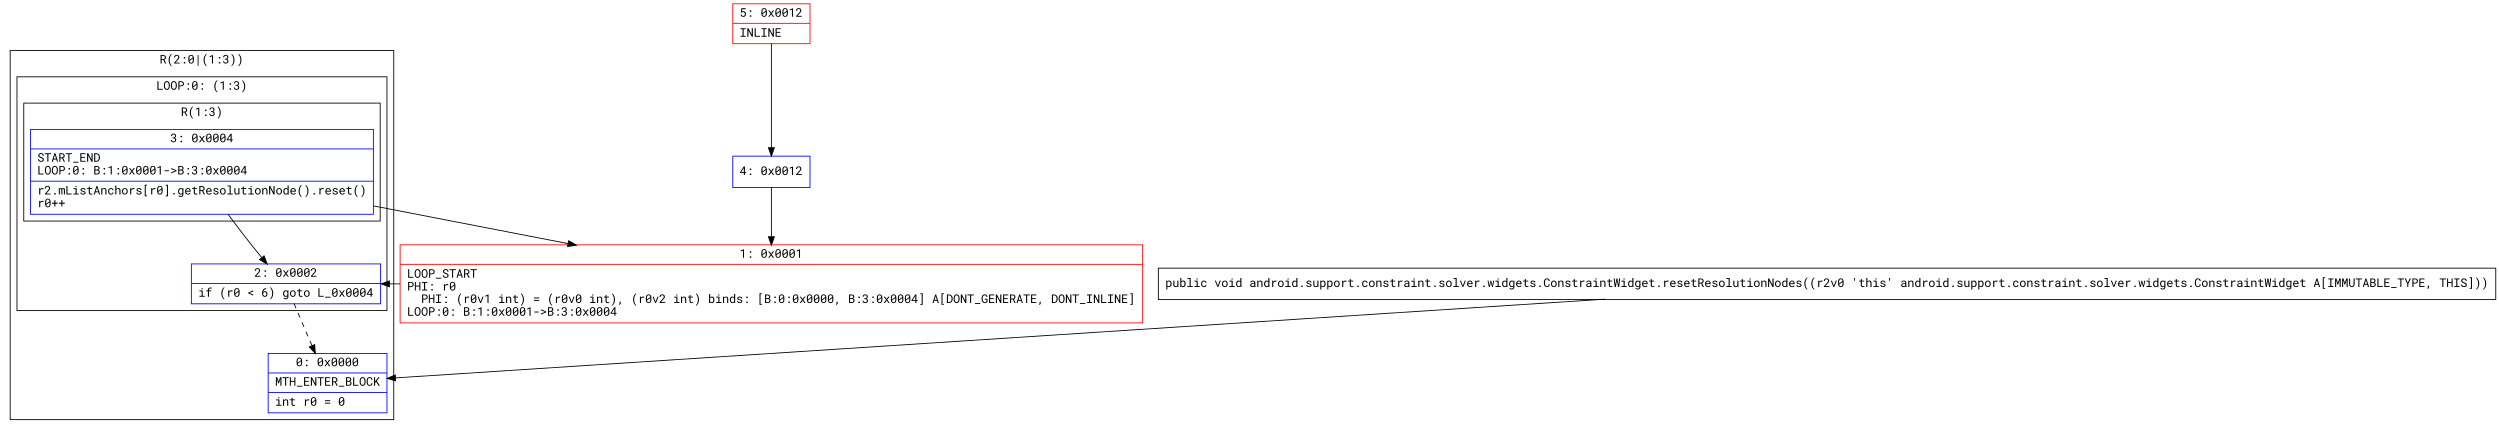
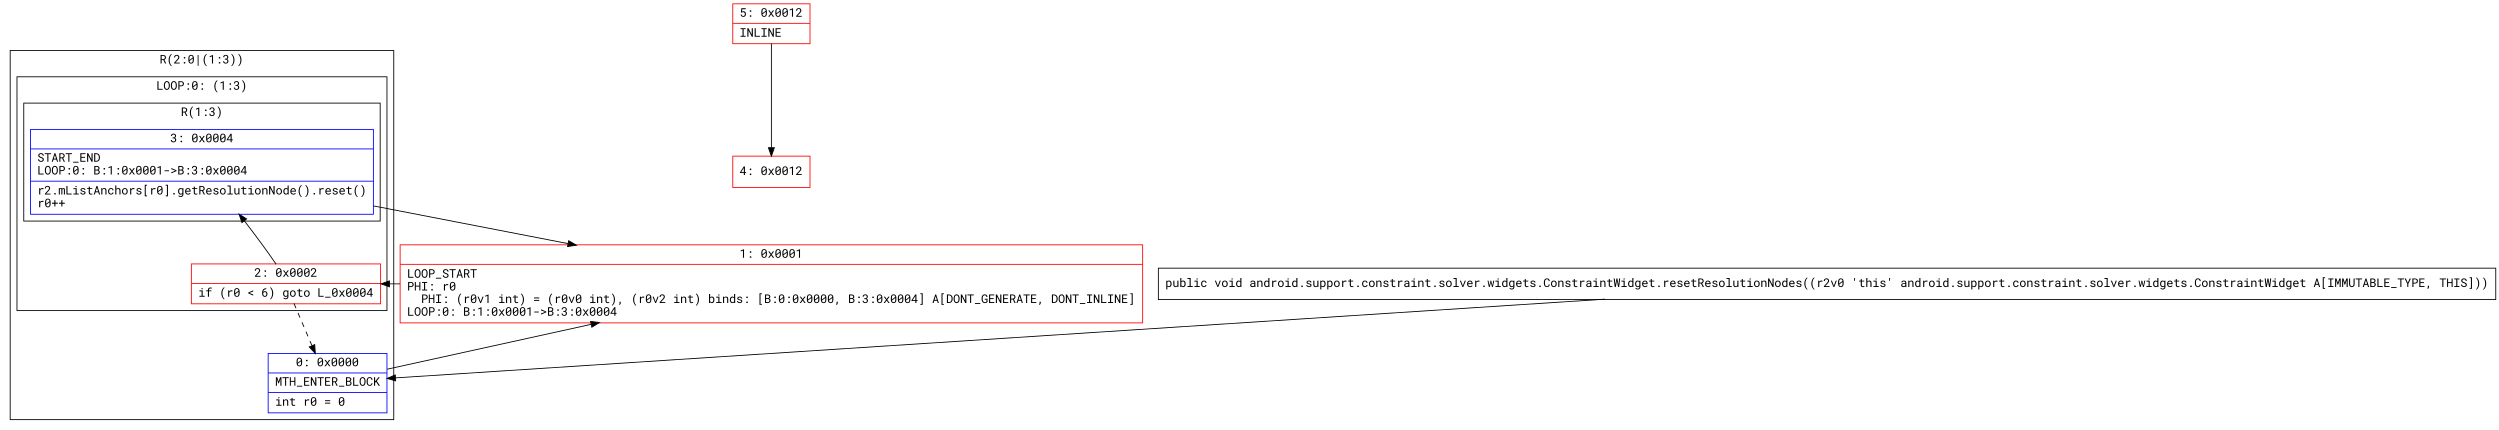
node "4: 0x0012": color blue -> red
edge "4: 0x0012" -> "1: 0x0001": now "0: 0x0000" -> "1: 0x0001"
edge "3: 0x0004" -> "2: 0x0002": reversed
node "2: 0x0002": color blue -> red
